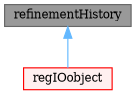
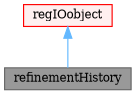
edge "regIOobject" -> "refinementHistory": reversed
